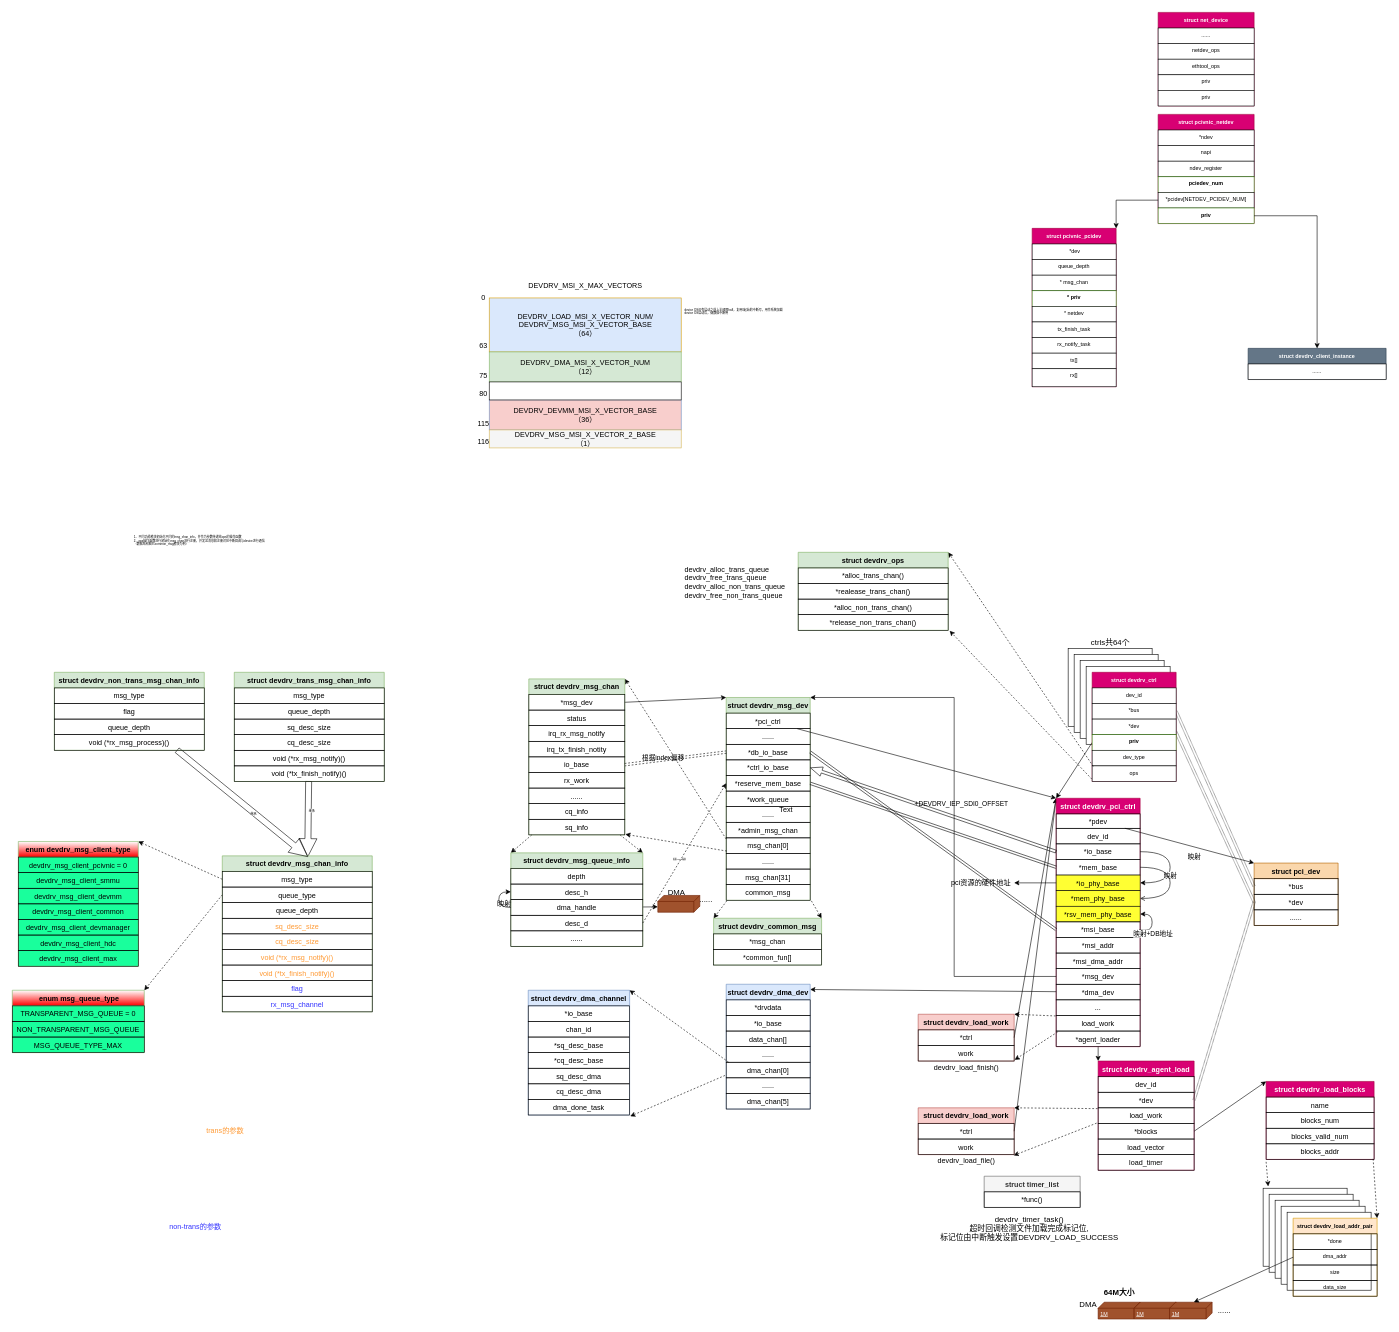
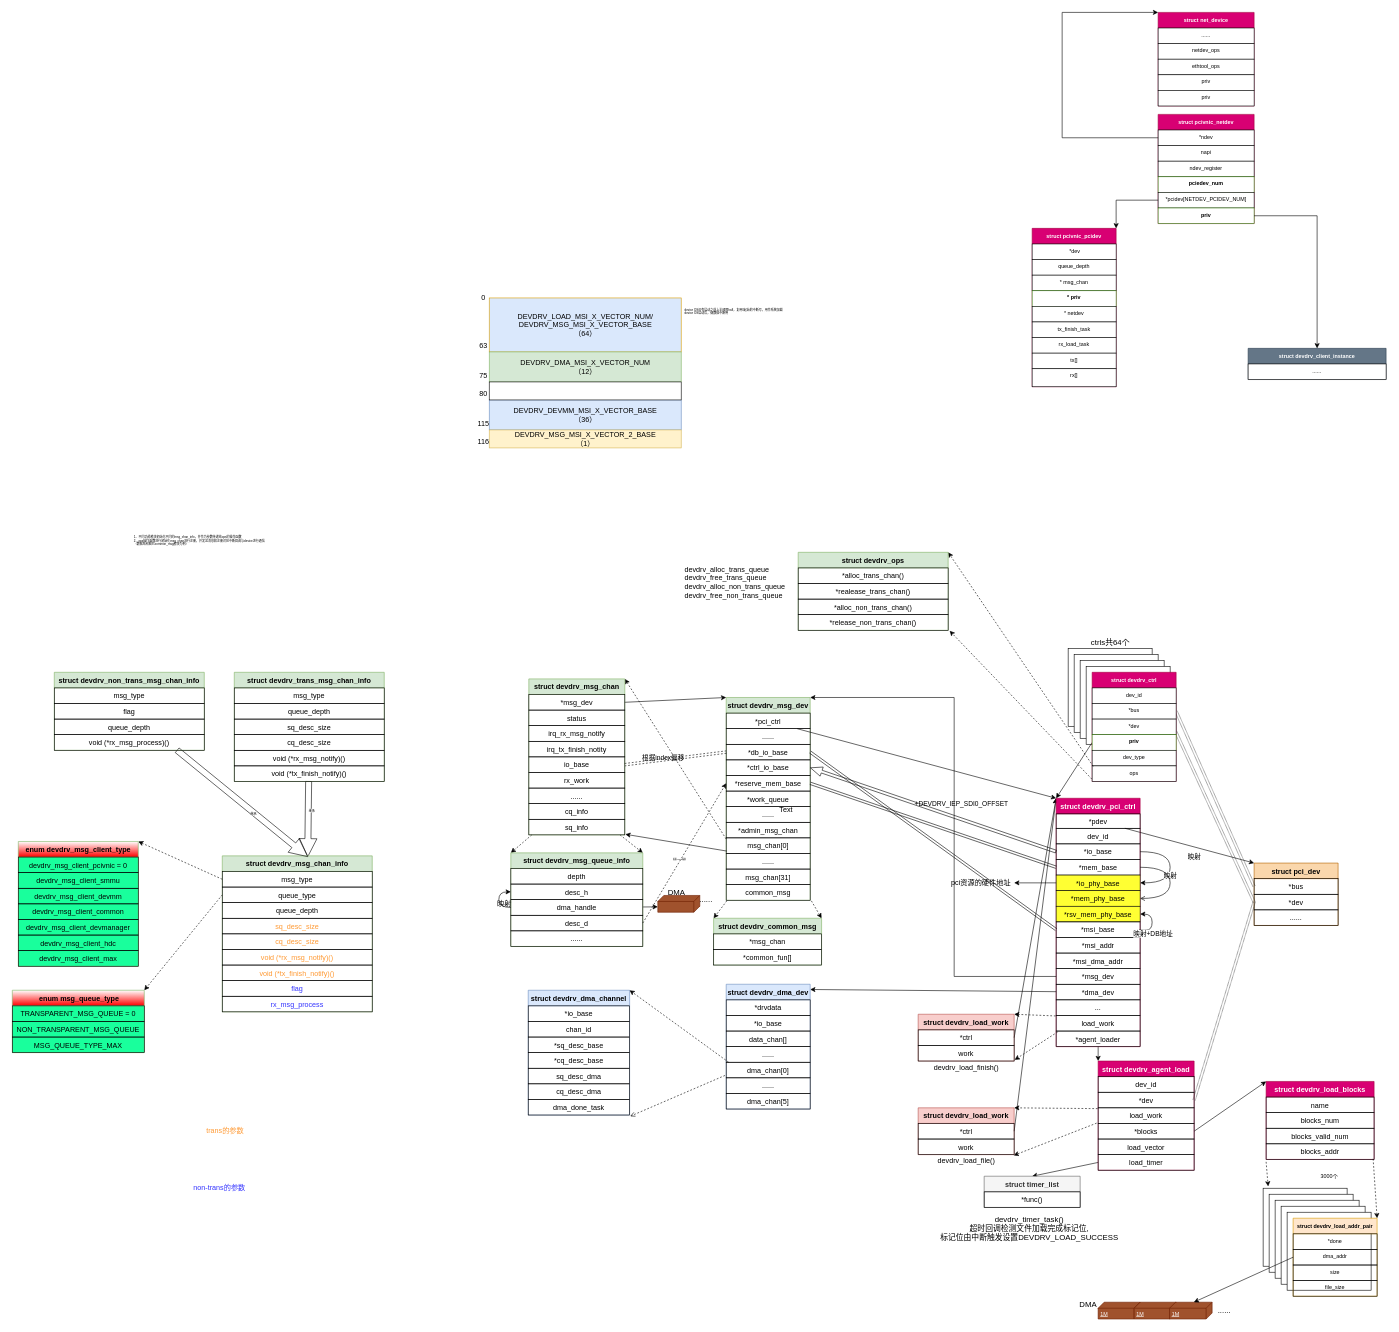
edge "*ndev" -> "struct net_device": added
node "DEVDRV_MSI_X_MAX_VECTORS": removed
node "rx_notify_task": label "rx_notify_task" -> "rx_load_task"
node "DEVDRV_DEVMM_MSI_X_VECTOR_BASE （36）": fillcolor #f8cecc -> #dae8fc
node "DEVDRV_MSG_MSI_X_VECTOR_2_BASE （1）": fillcolor #f5f5f5 -> #fff2cc
edge "msg_chan[0]" -> "sq_info": style dashed -> solid
node "rx_msg_channel": label "rx_msg_channel" -> "rx_msg_process"
edge "dma_chan[0]" -> "dma_done_task": arrowhead classic -> open
edge "load_timer" -> "struct timer_list": added
node "3000个": added
node "non-trans的参数": moved (195, 1227) -> (219, 1188)
node "data_size": label "data_size" -> "file_size"
node "64M大小": removed
